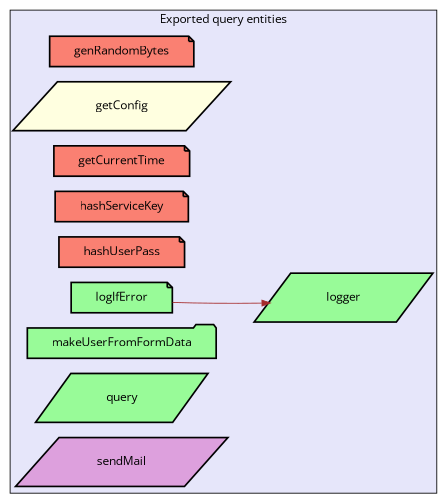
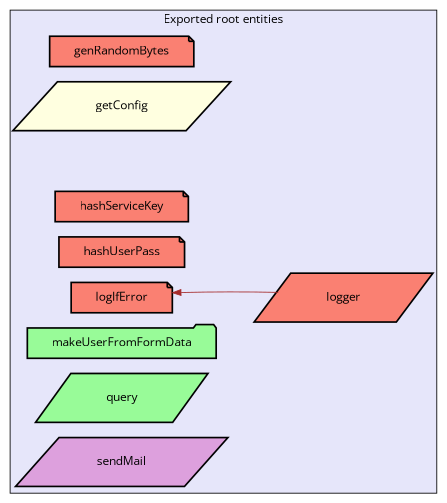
cluster "Exported query entities": label "Exported query entities" -> "Exported root entities"
node "getCurrentTime": removed
node "logIfError": fillcolor palegreen -> salmon
node "logger": fillcolor palegreen -> salmon
edge "logIfError" -> "logger": reversed
